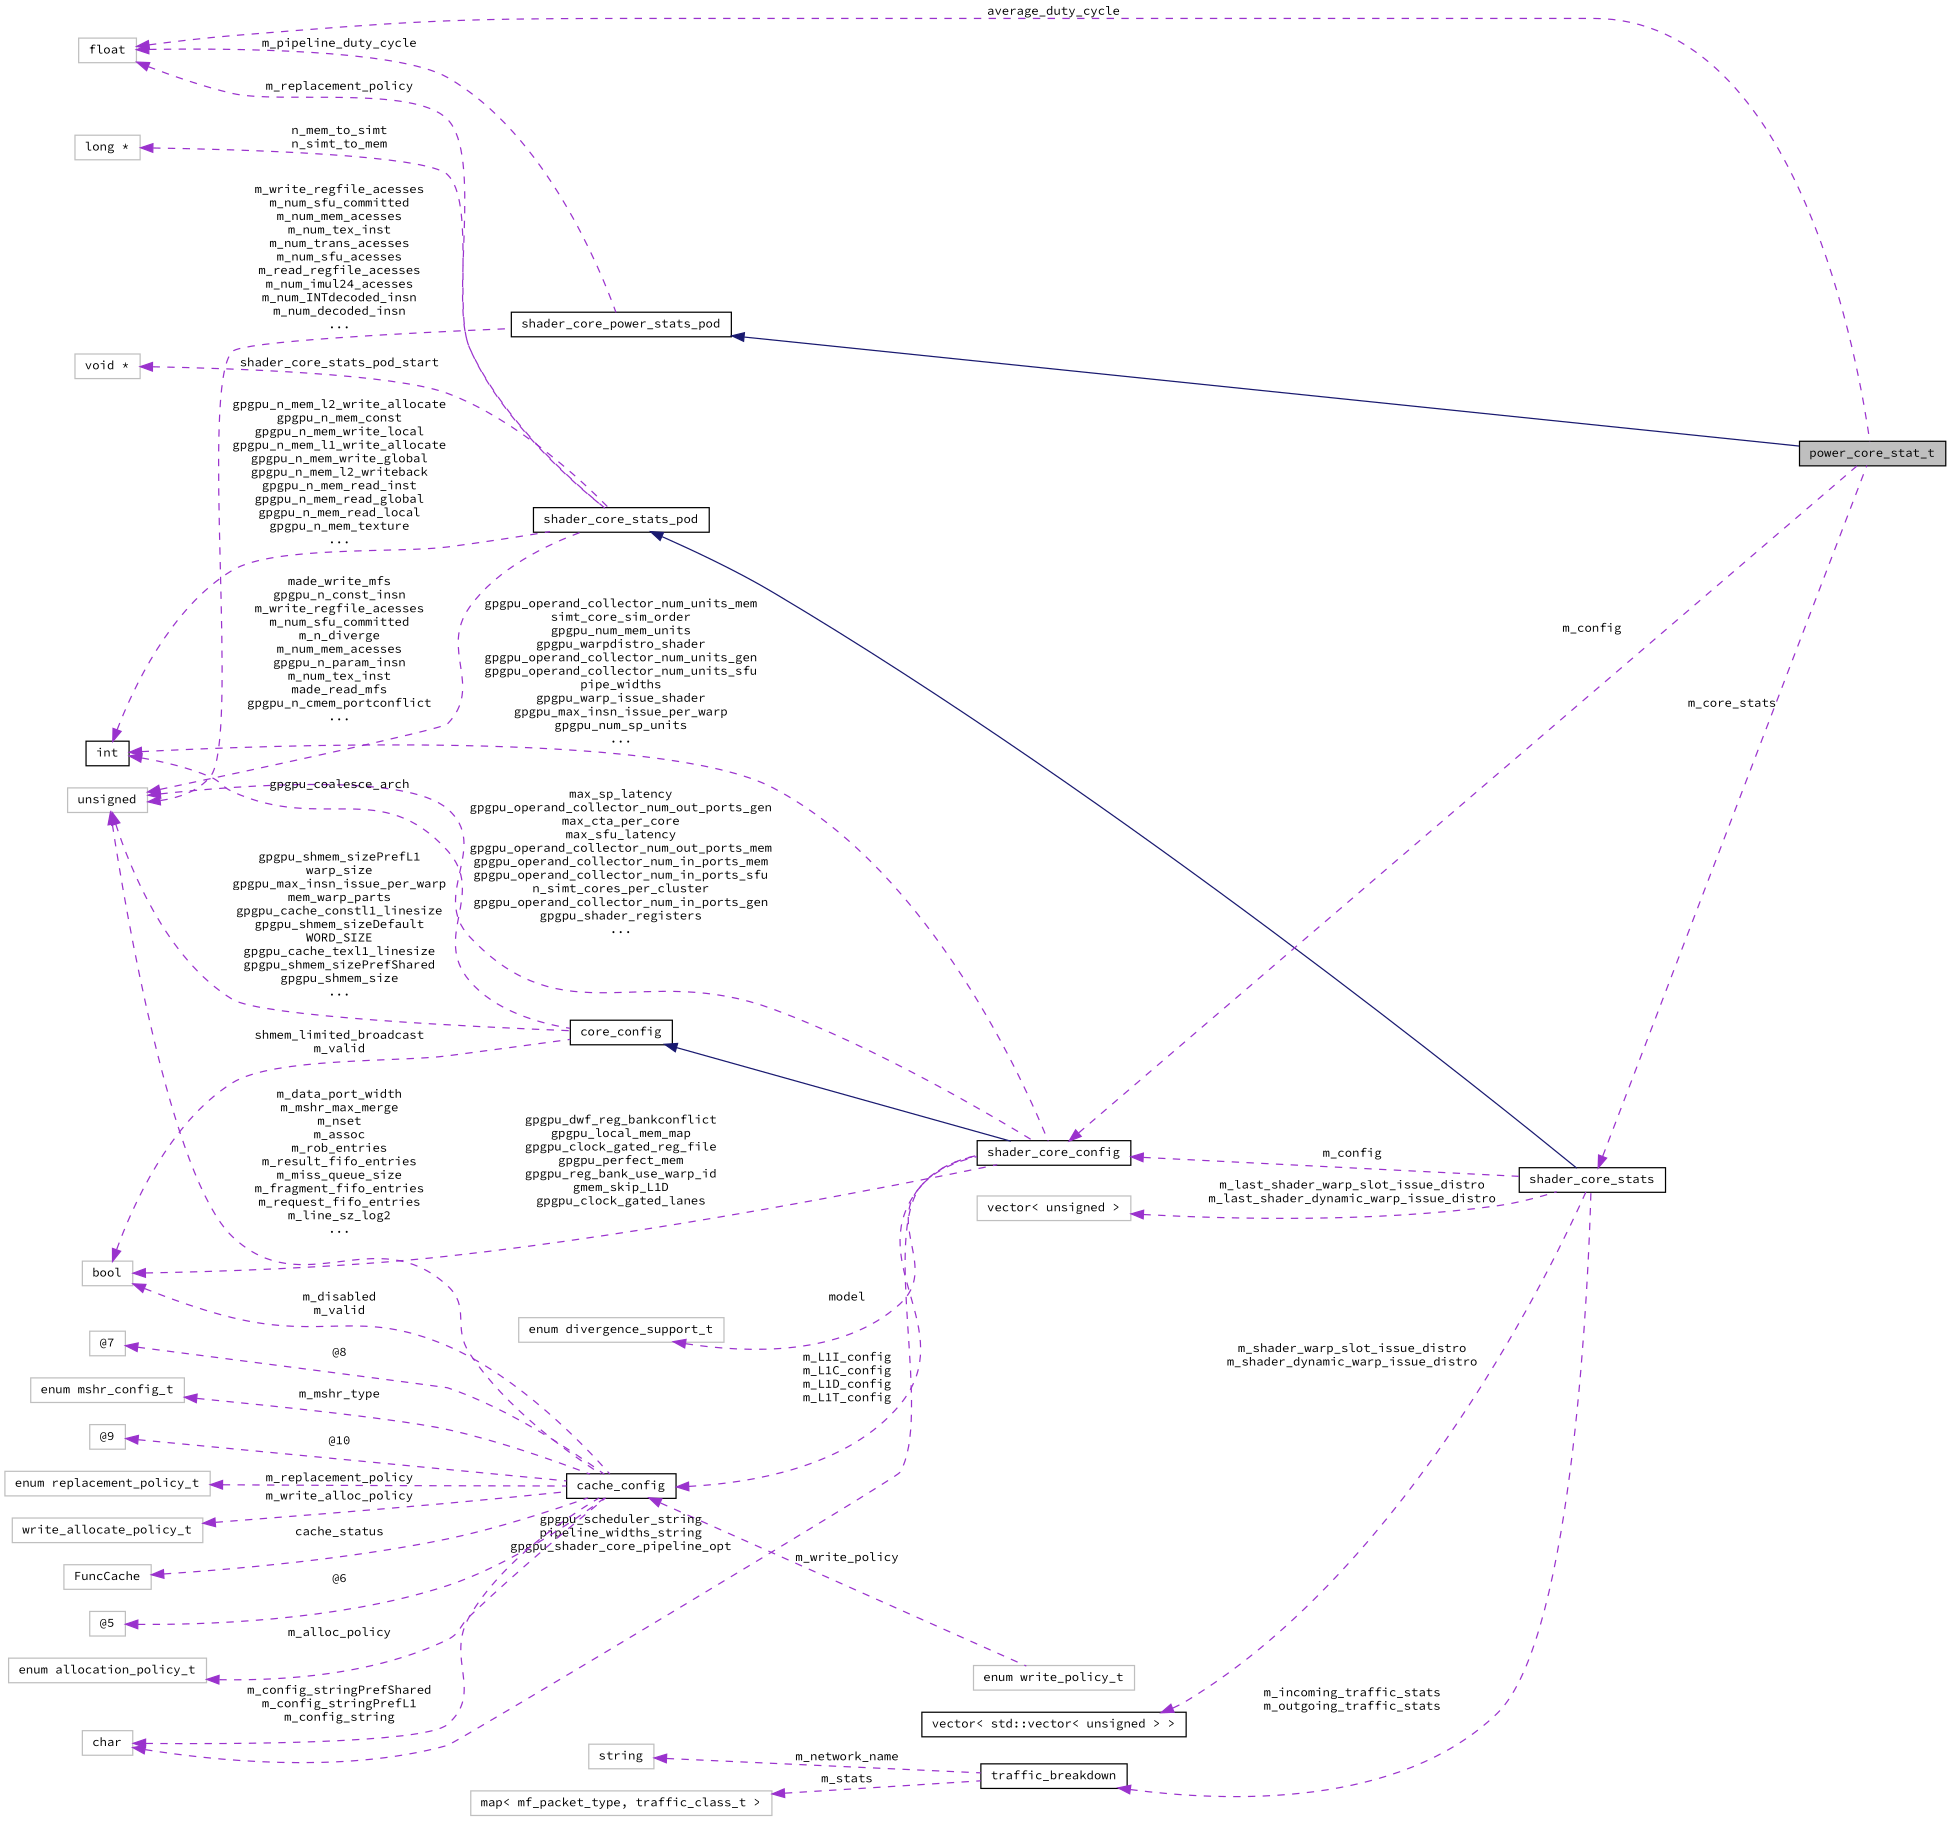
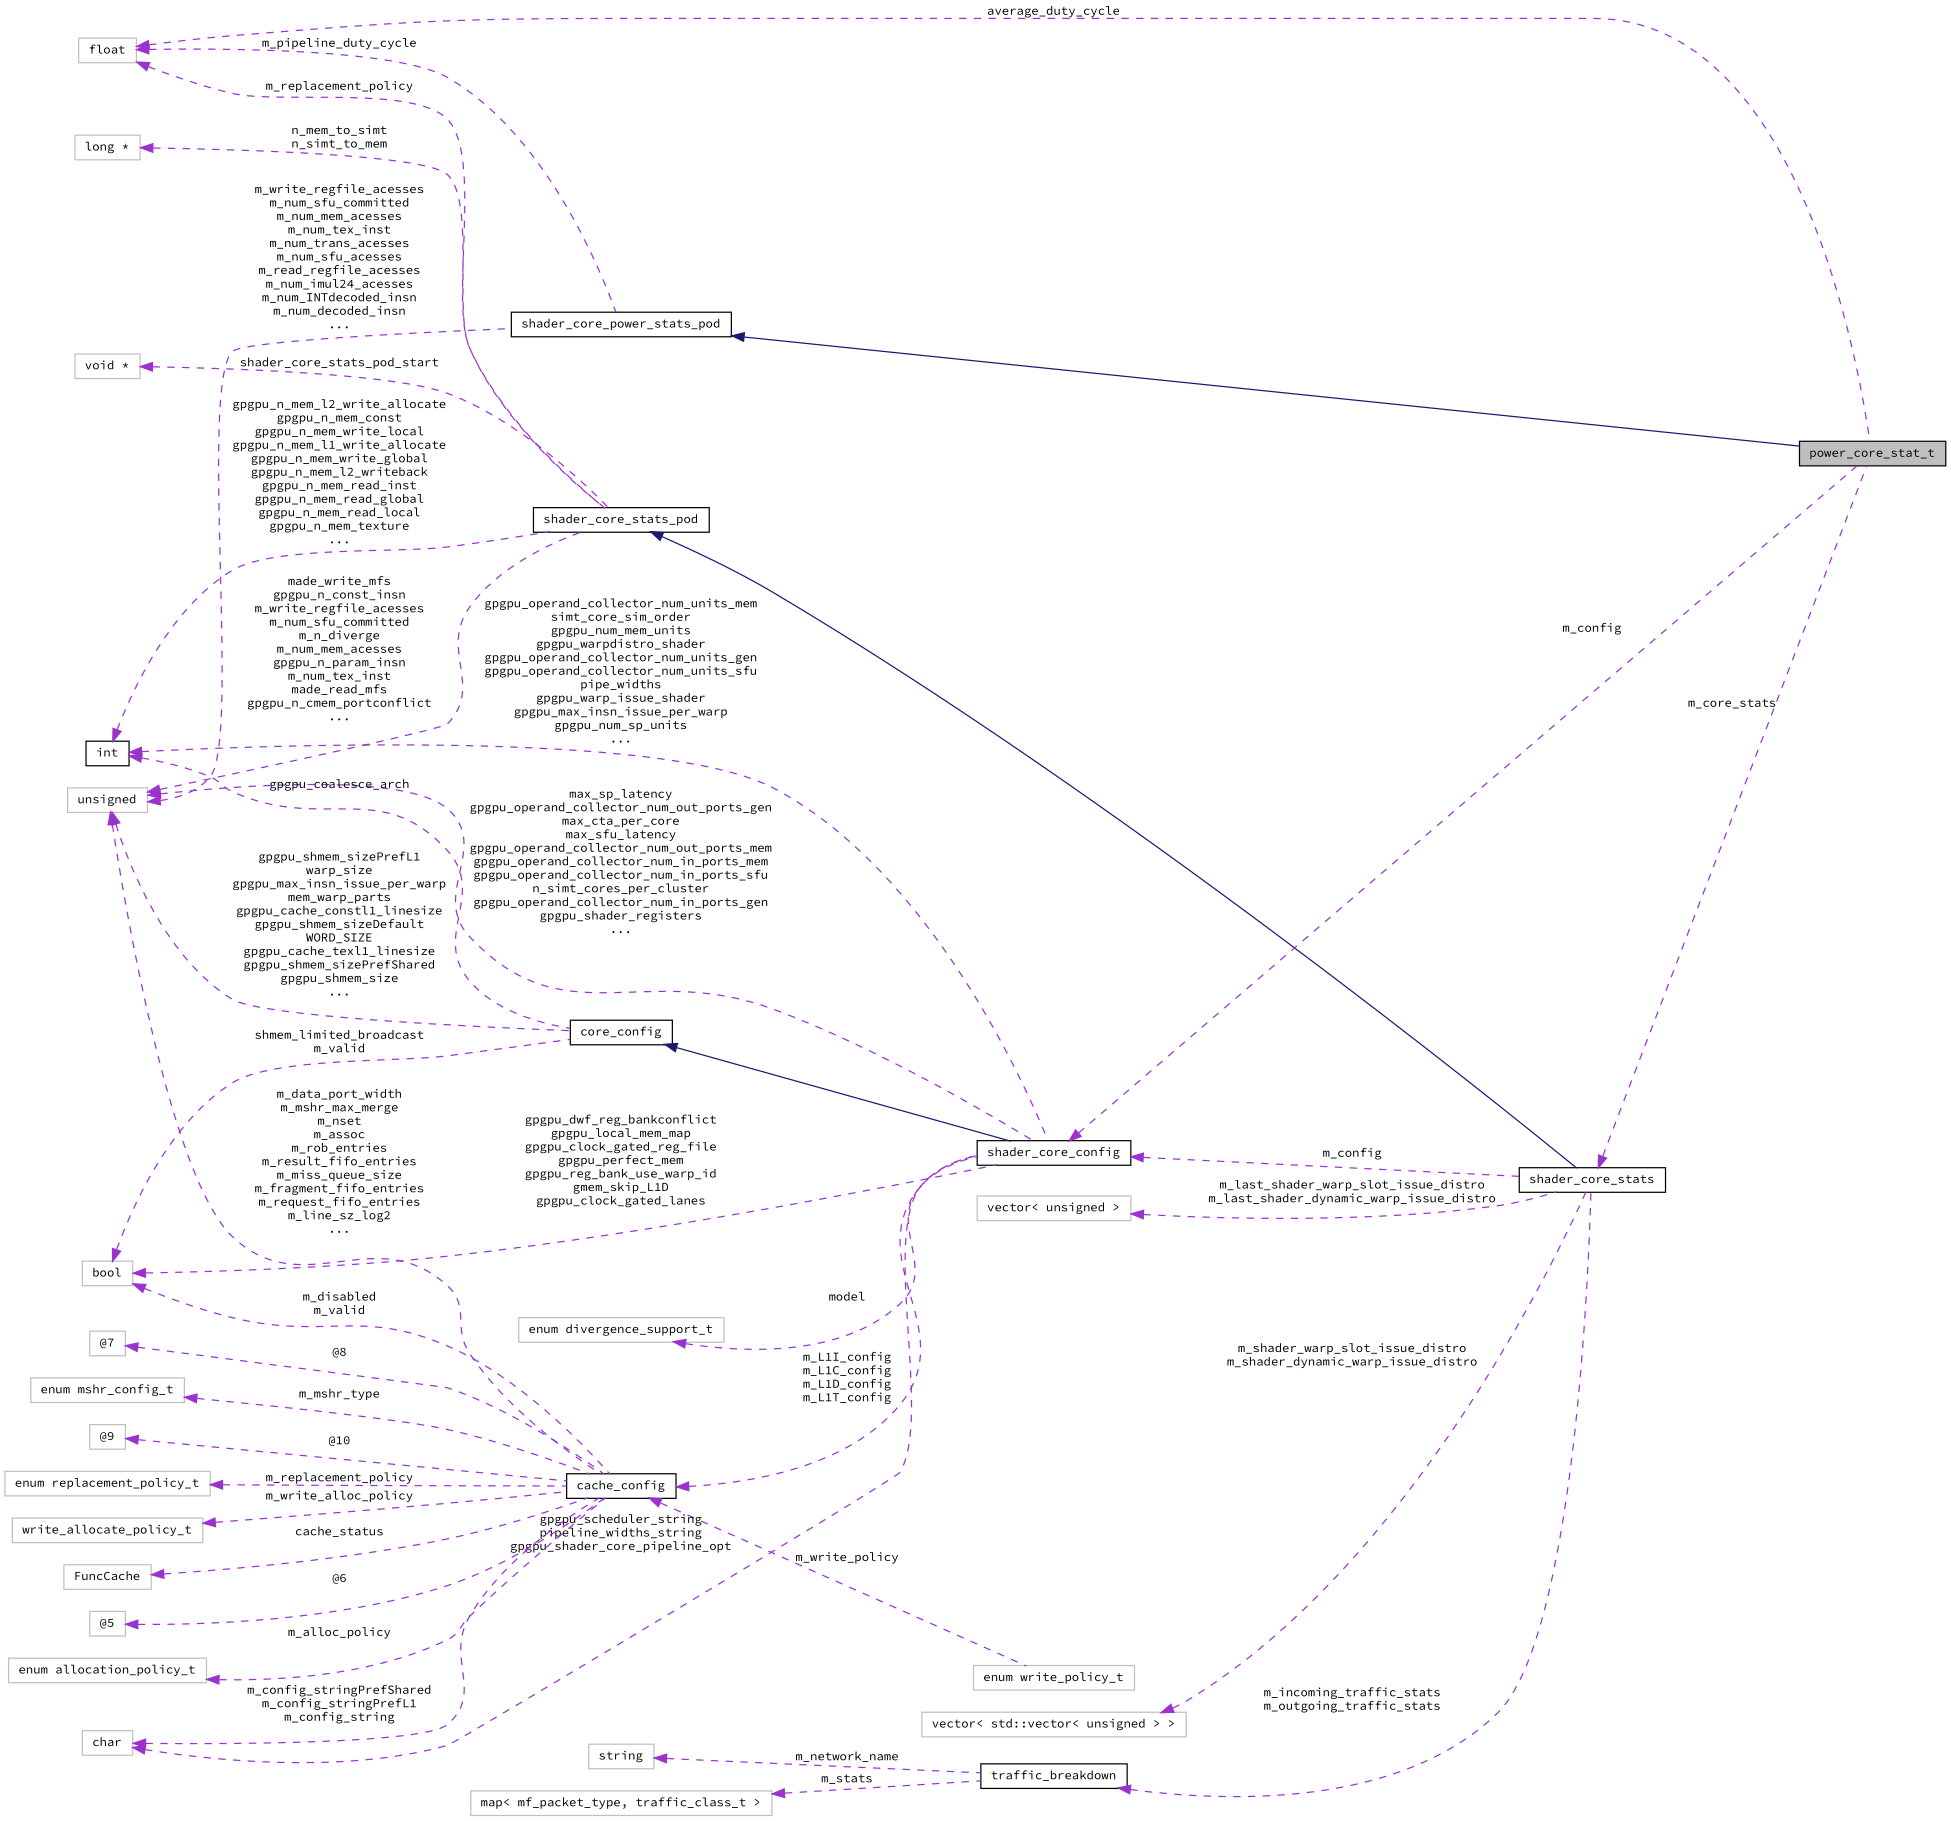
node "vector< std::vector< unsigned > >": color black -> grey75
